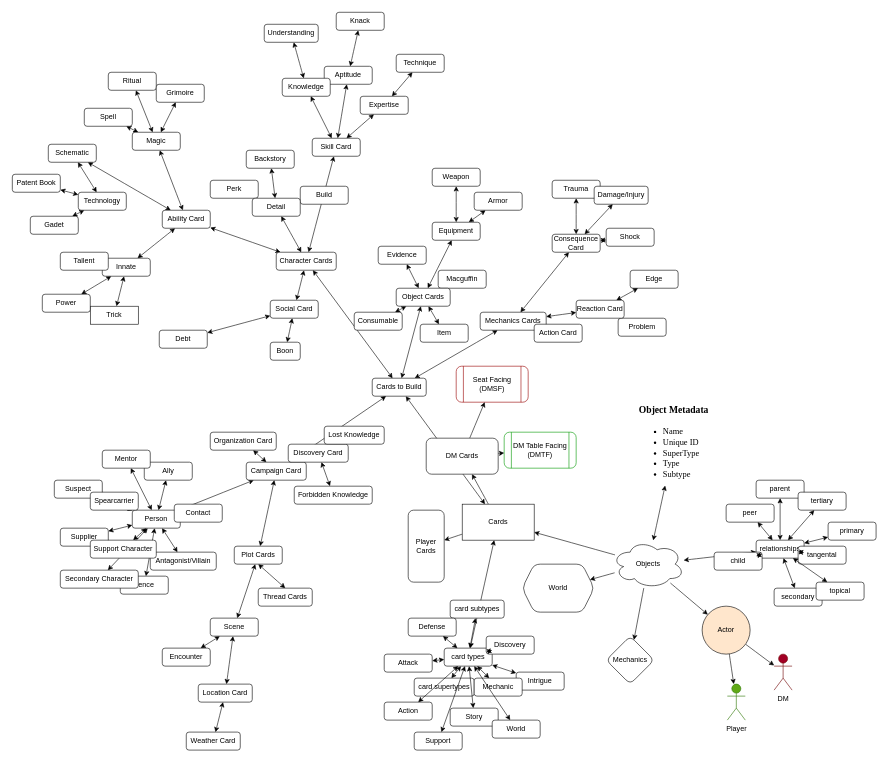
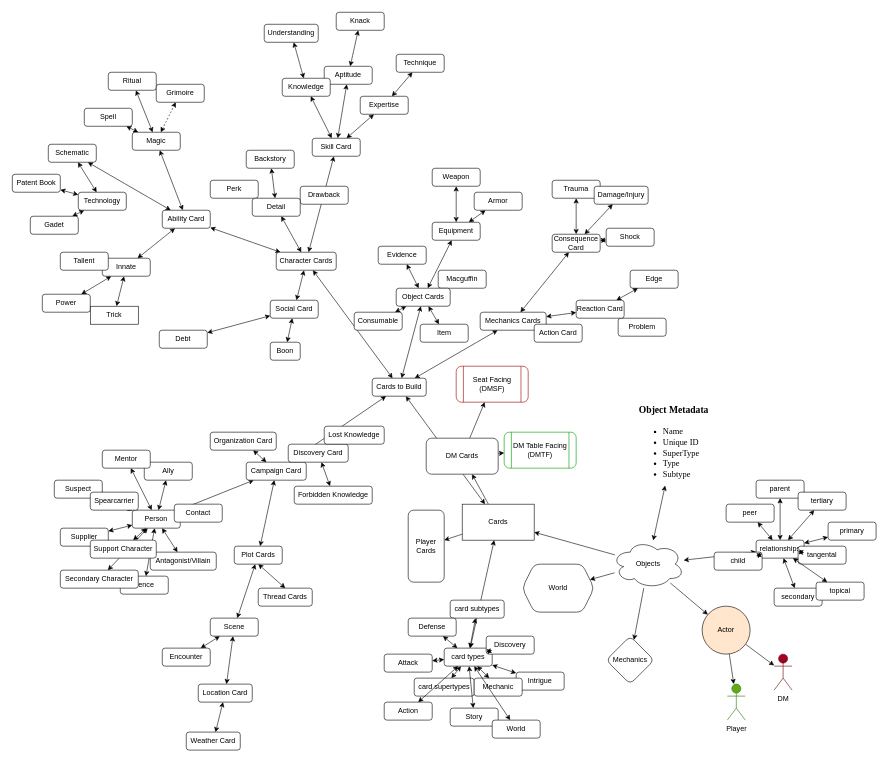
edge "Grimoire" -- "Magic": style solid -> dashed
node "Build": label "Build" -> "Drawback"
edge "card types" -- "Support": removed
node "Support": removed
